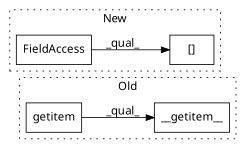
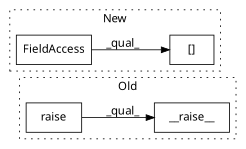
node "getitem": label "getitem" -> "raise"
node "__getitem__": label "__getitem__" -> "__raise__"
